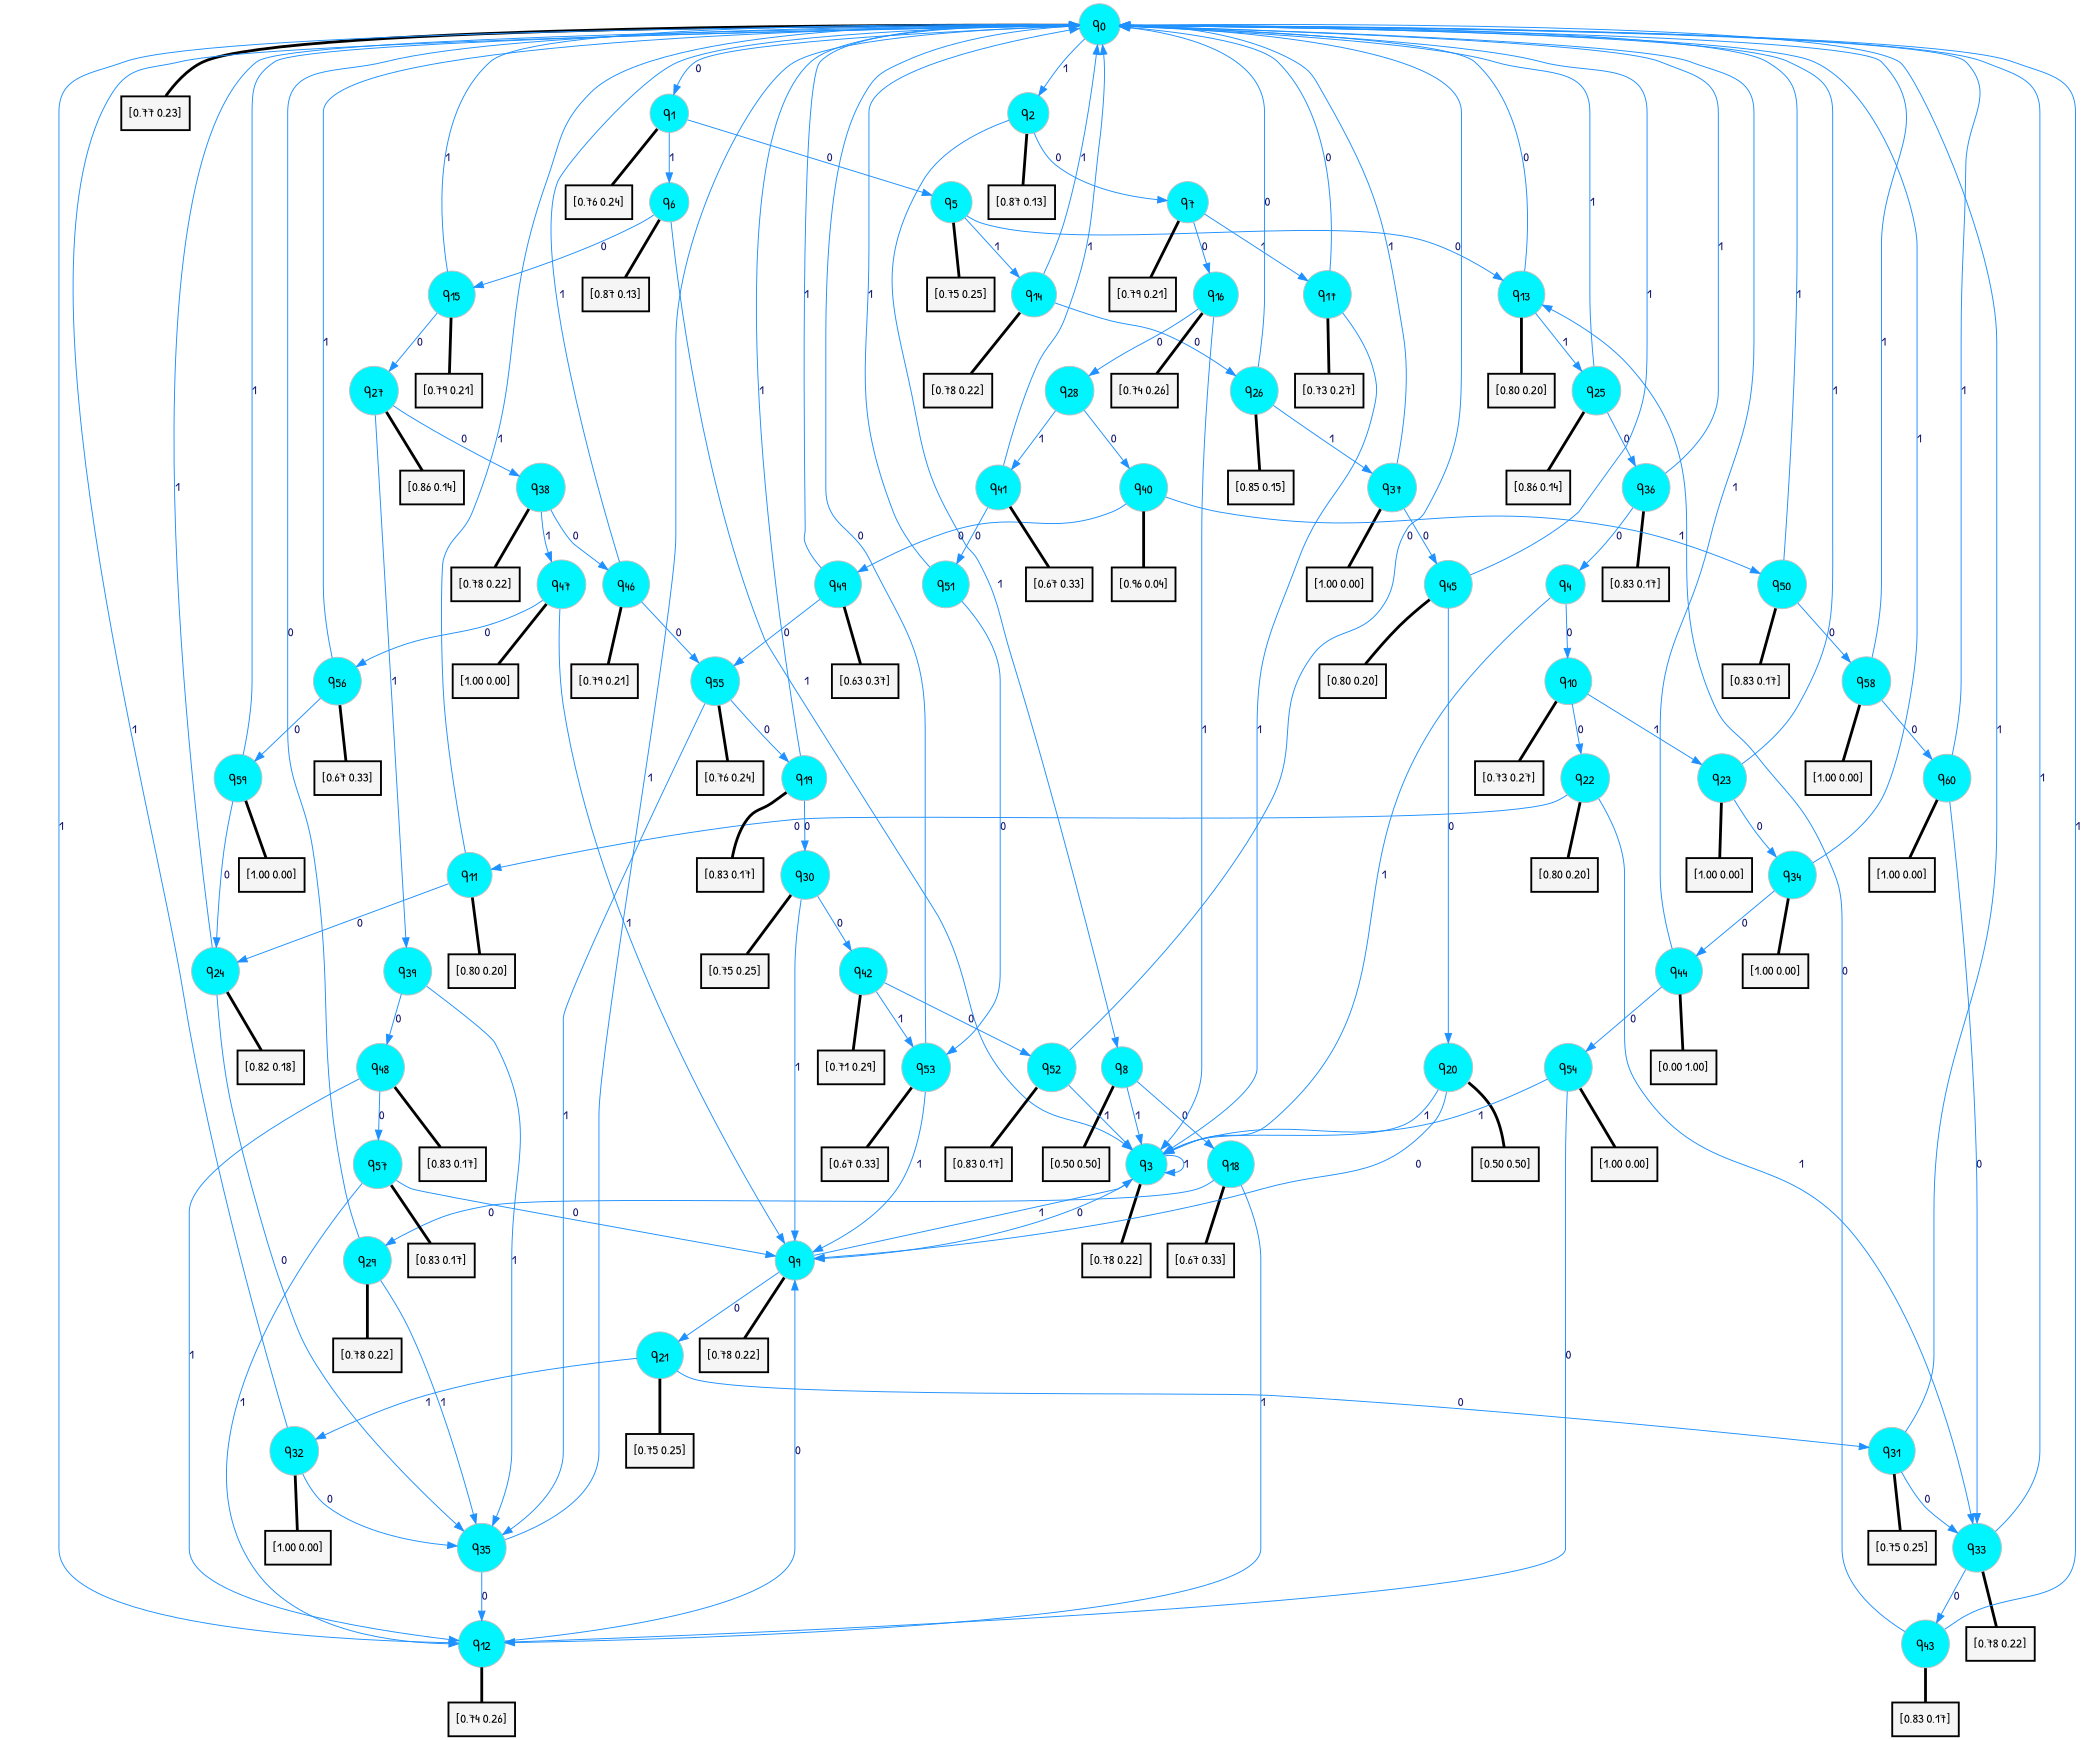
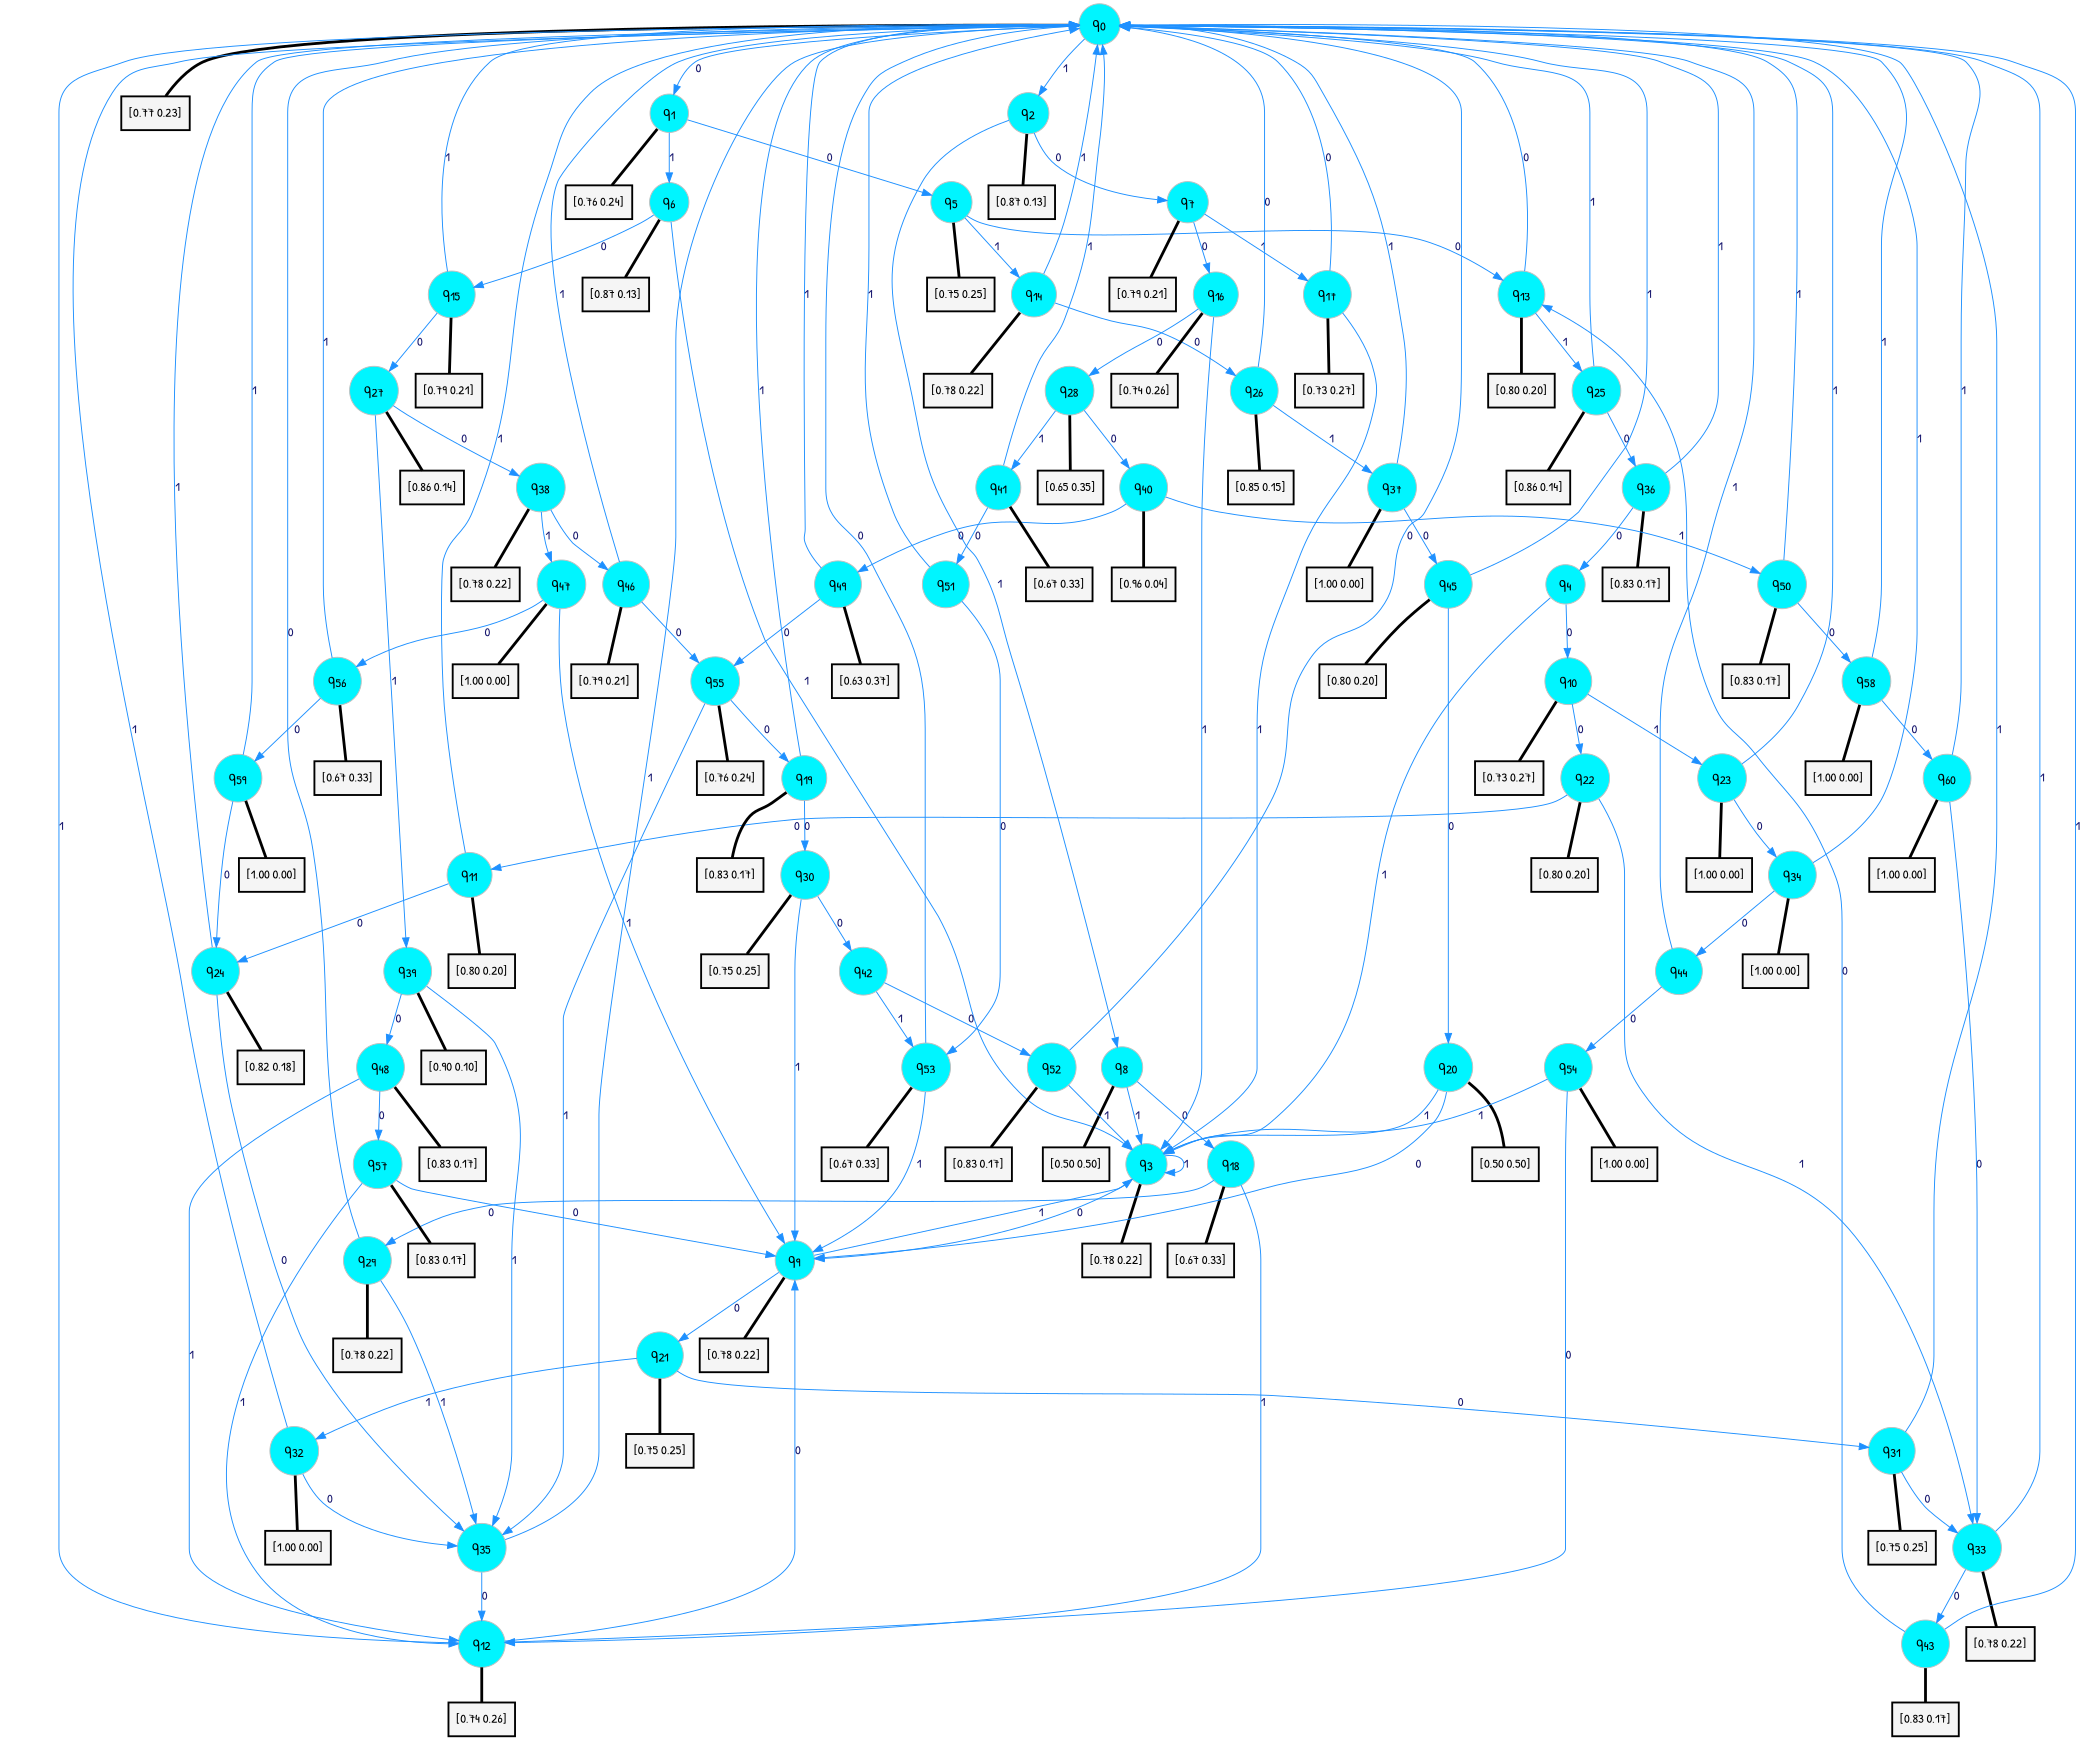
node "[0.65 0.35]": added
node "[0.90 0.10]": added
node "[0.71 0.29]": removed
node "[0.00 1.00]": removed
